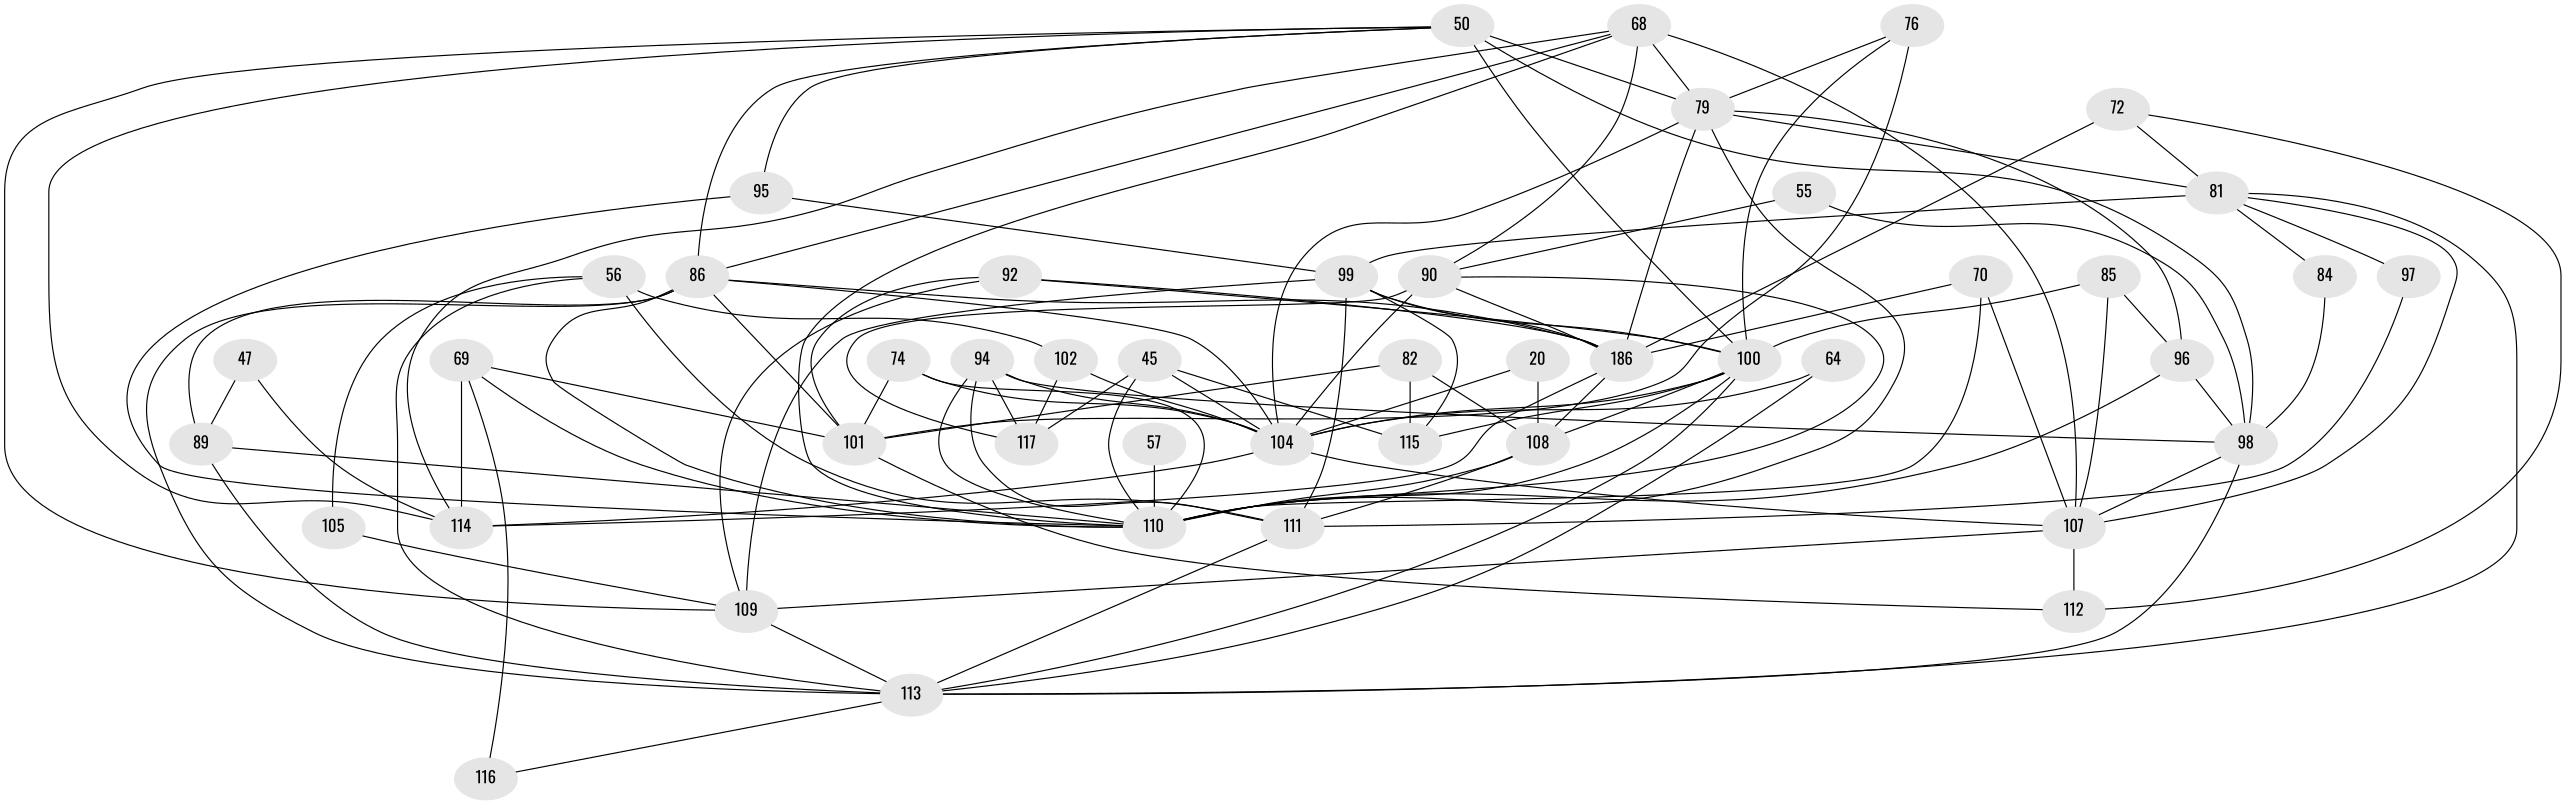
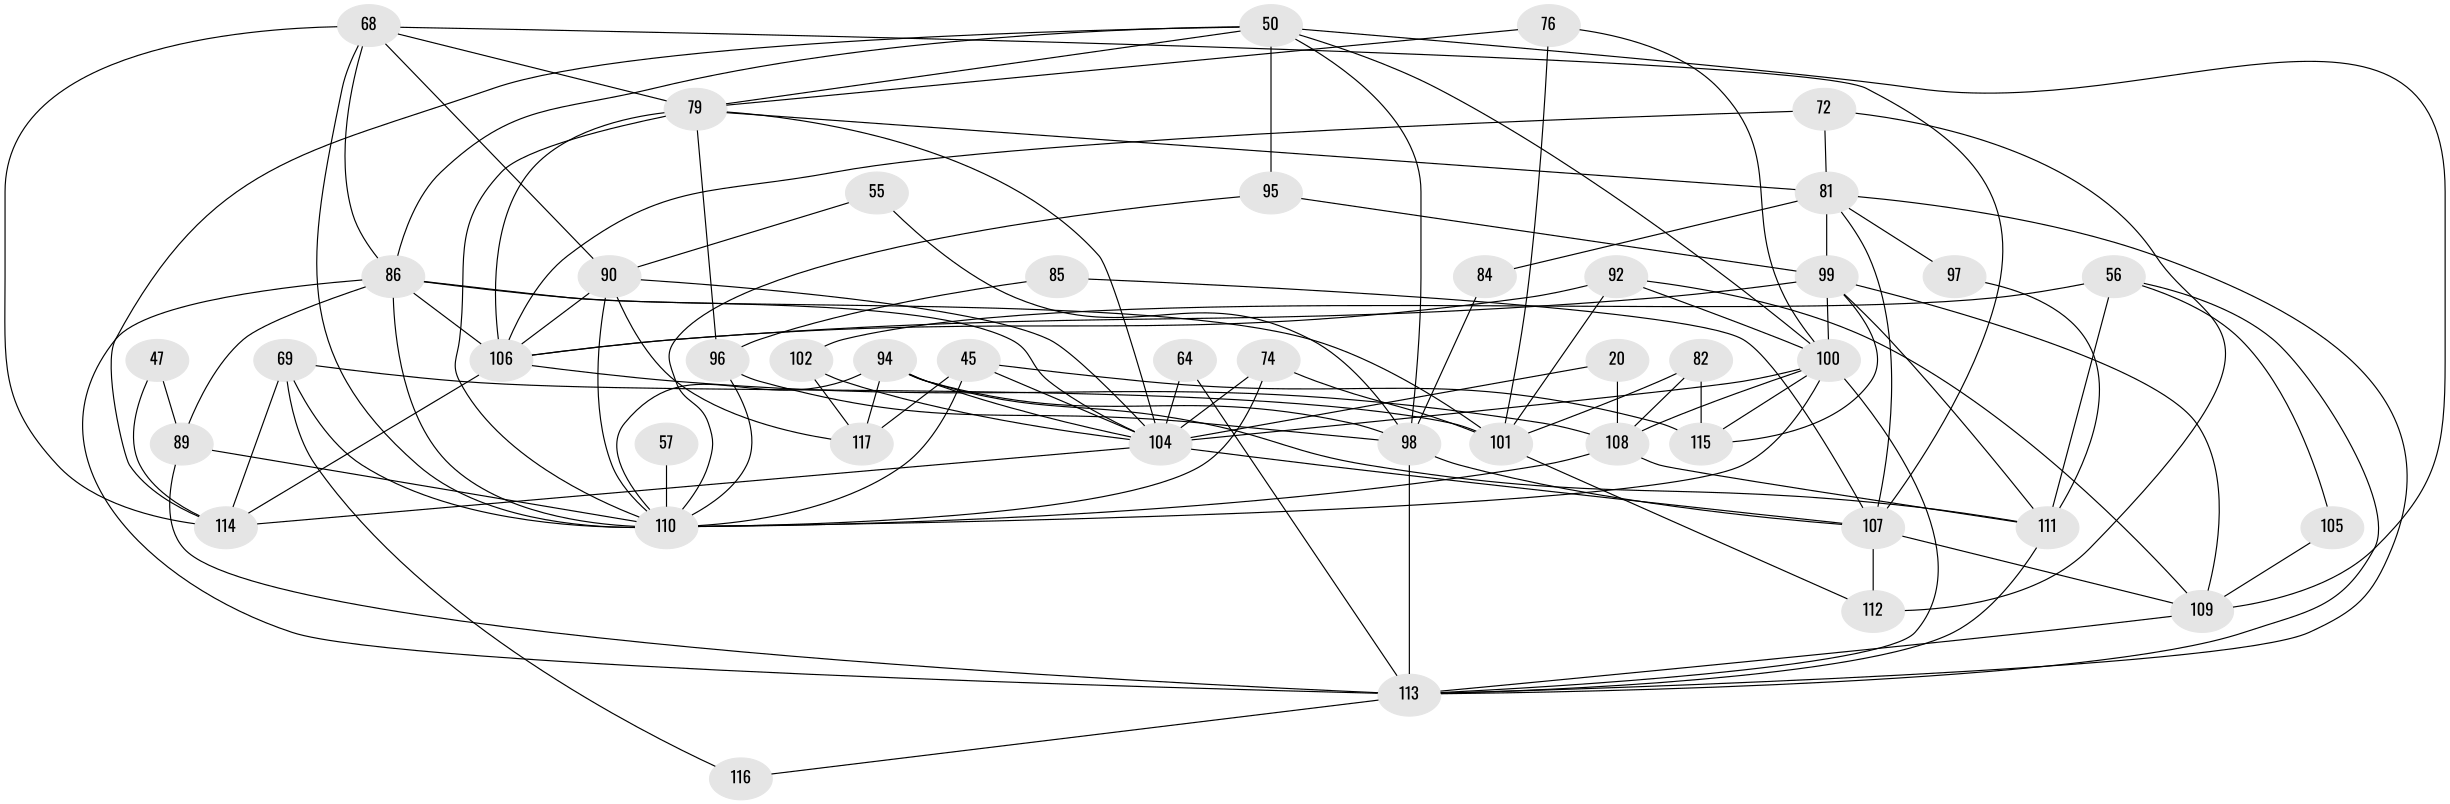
node "70": removed
edge "85" -- "100": removed
node "186": label "186" -> "106"
